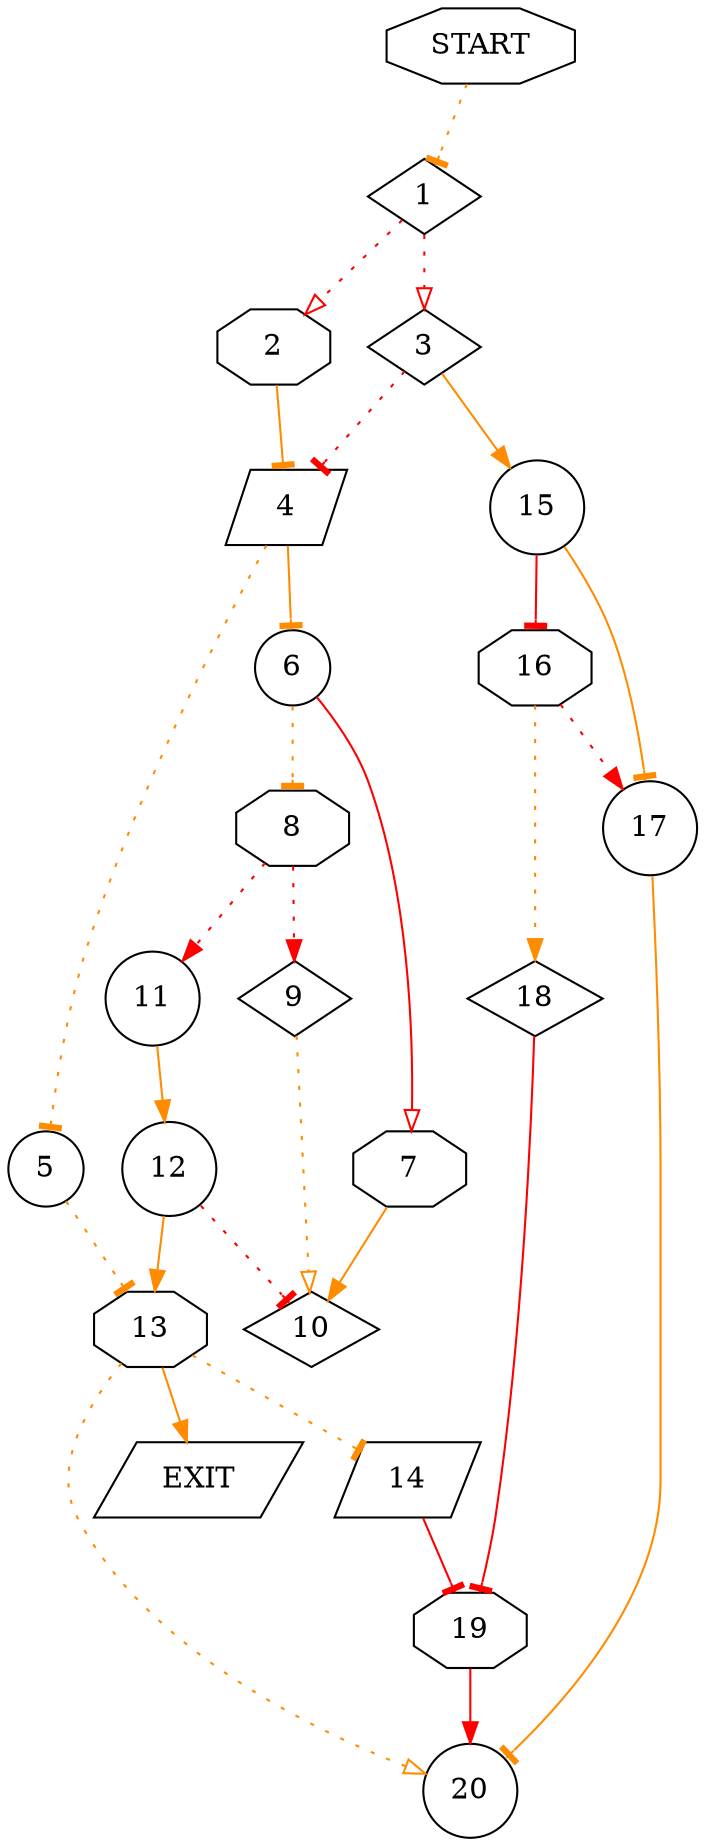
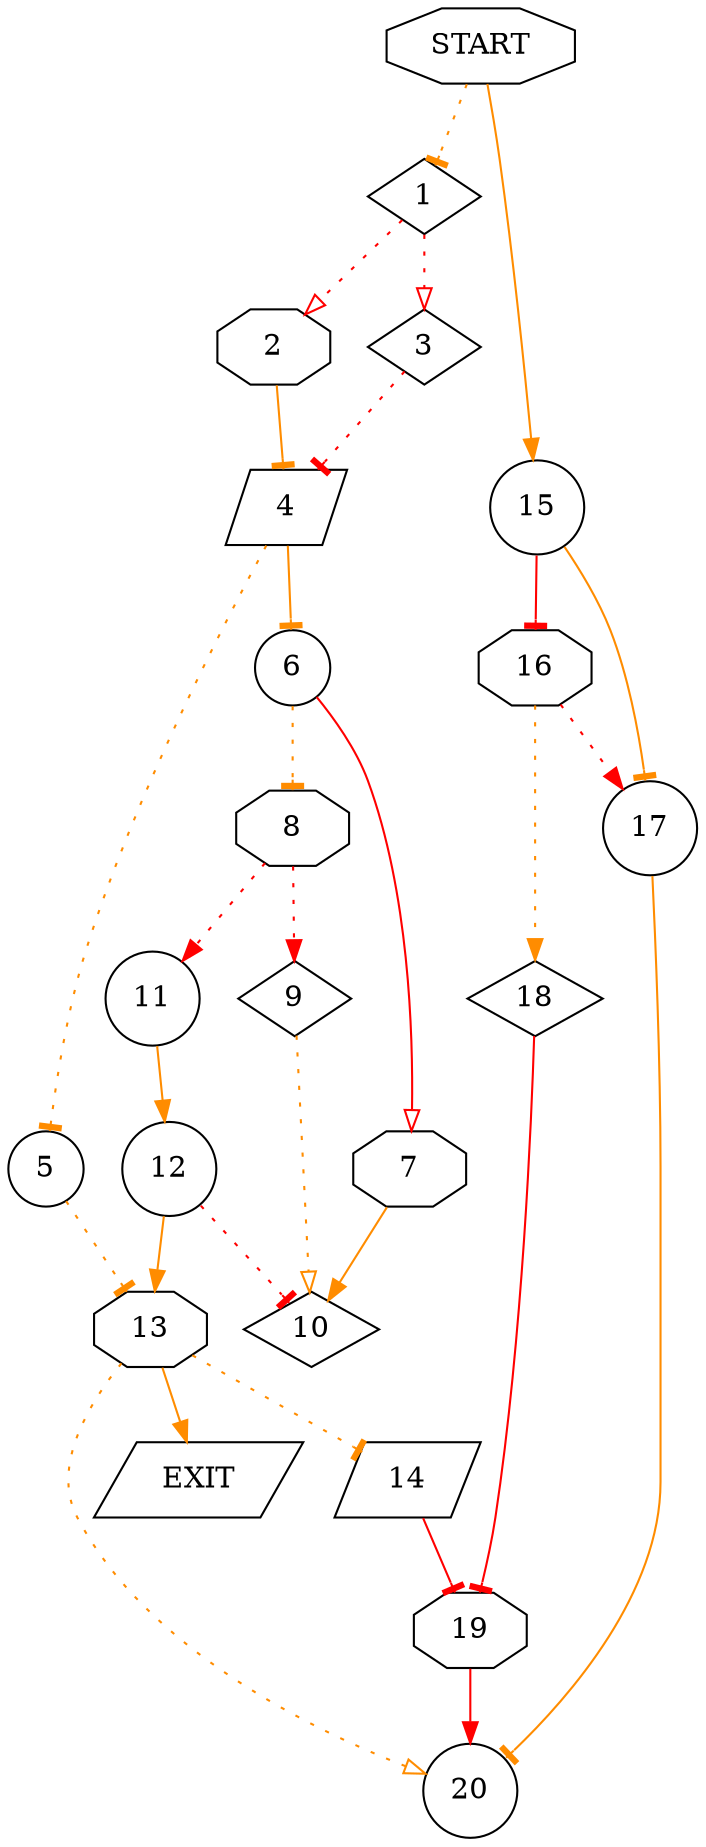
edge "3" -> "15": now "START" -> "15"
